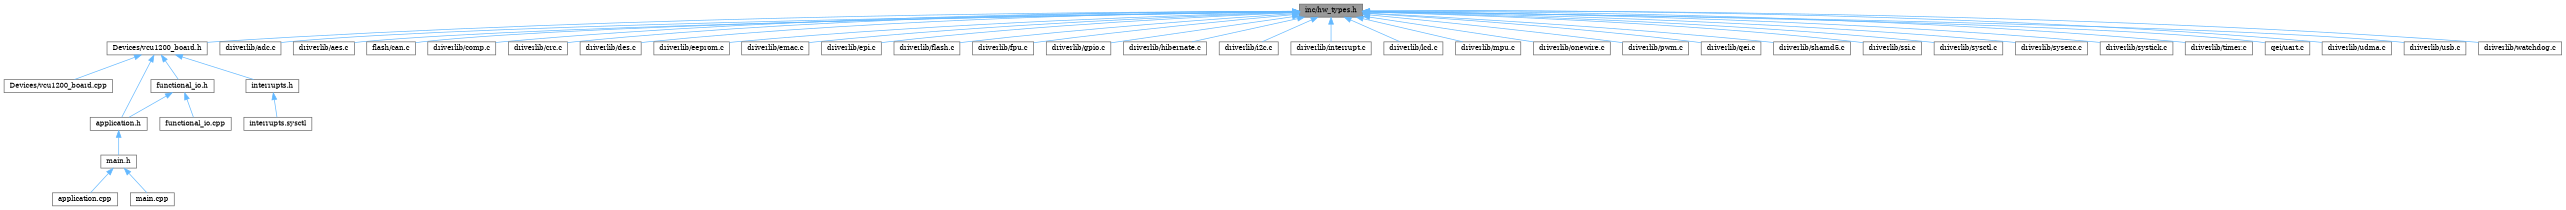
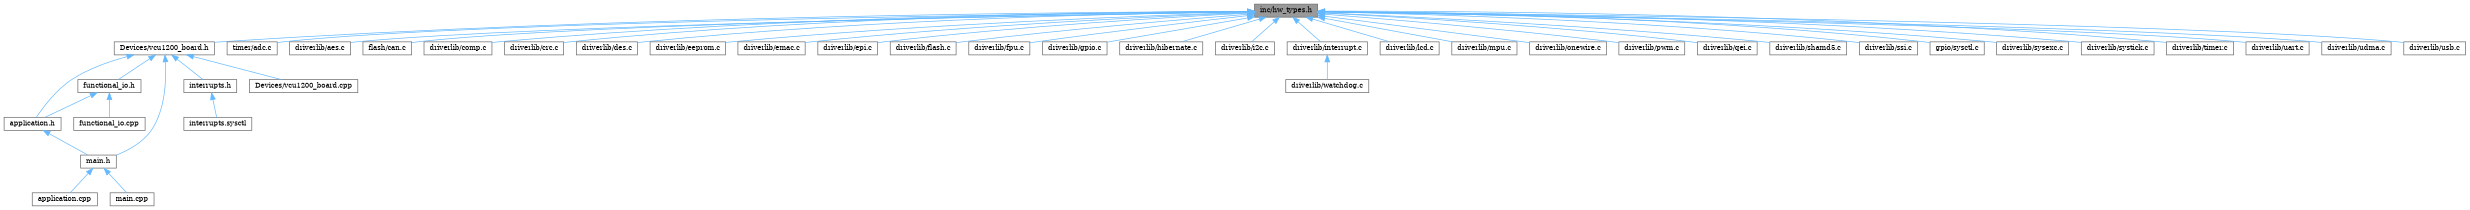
edge "driverlib/watchdog.c" -> "inc/hw_types.h": now "driverlib/watchdog.c" -> "driverlib/interrupt.c"
node "driverlib/adc.c": label "driverlib/adc.c" -> "timer/adc.c"
node "driverlib/sysctl.c": label "driverlib/sysctl.c" -> "gpio/sysctl.c"
node "qei/uart.c": label "qei/uart.c" -> "driverlib/uart.c"
edge "main.h" -> "Devices/vcu1200_board.h": added
